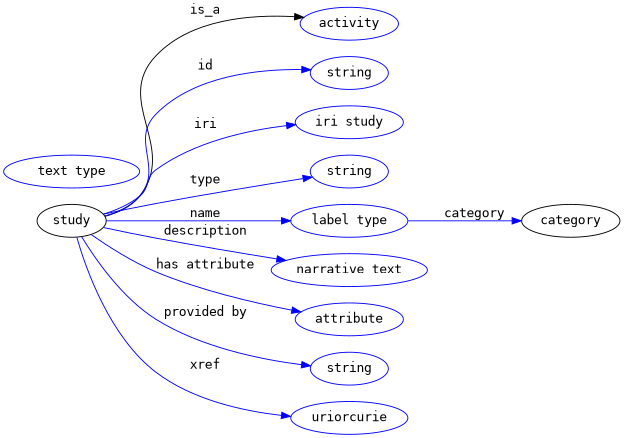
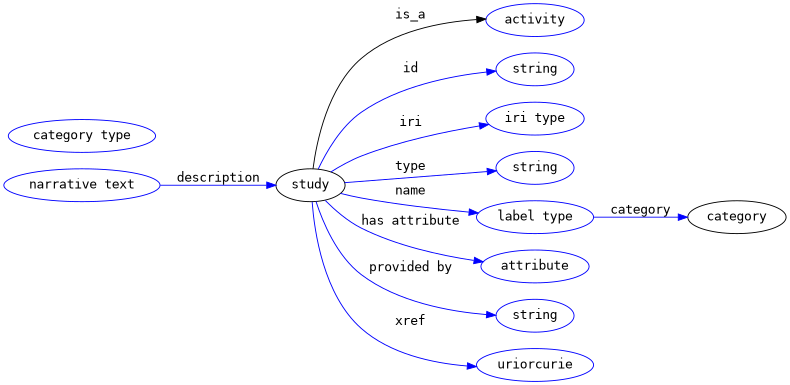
node "iri study": label "iri study" -> "iri type"
node "text type": label "text type" -> "category type"
edge "study" -> "narrative text": reversed
